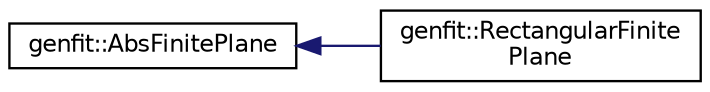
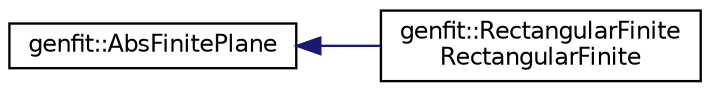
node "genfit::RectangularFinite Plane": label "genfit::RectangularFinite Plane" -> "genfit::RectangularFinite RectangularFinite"
